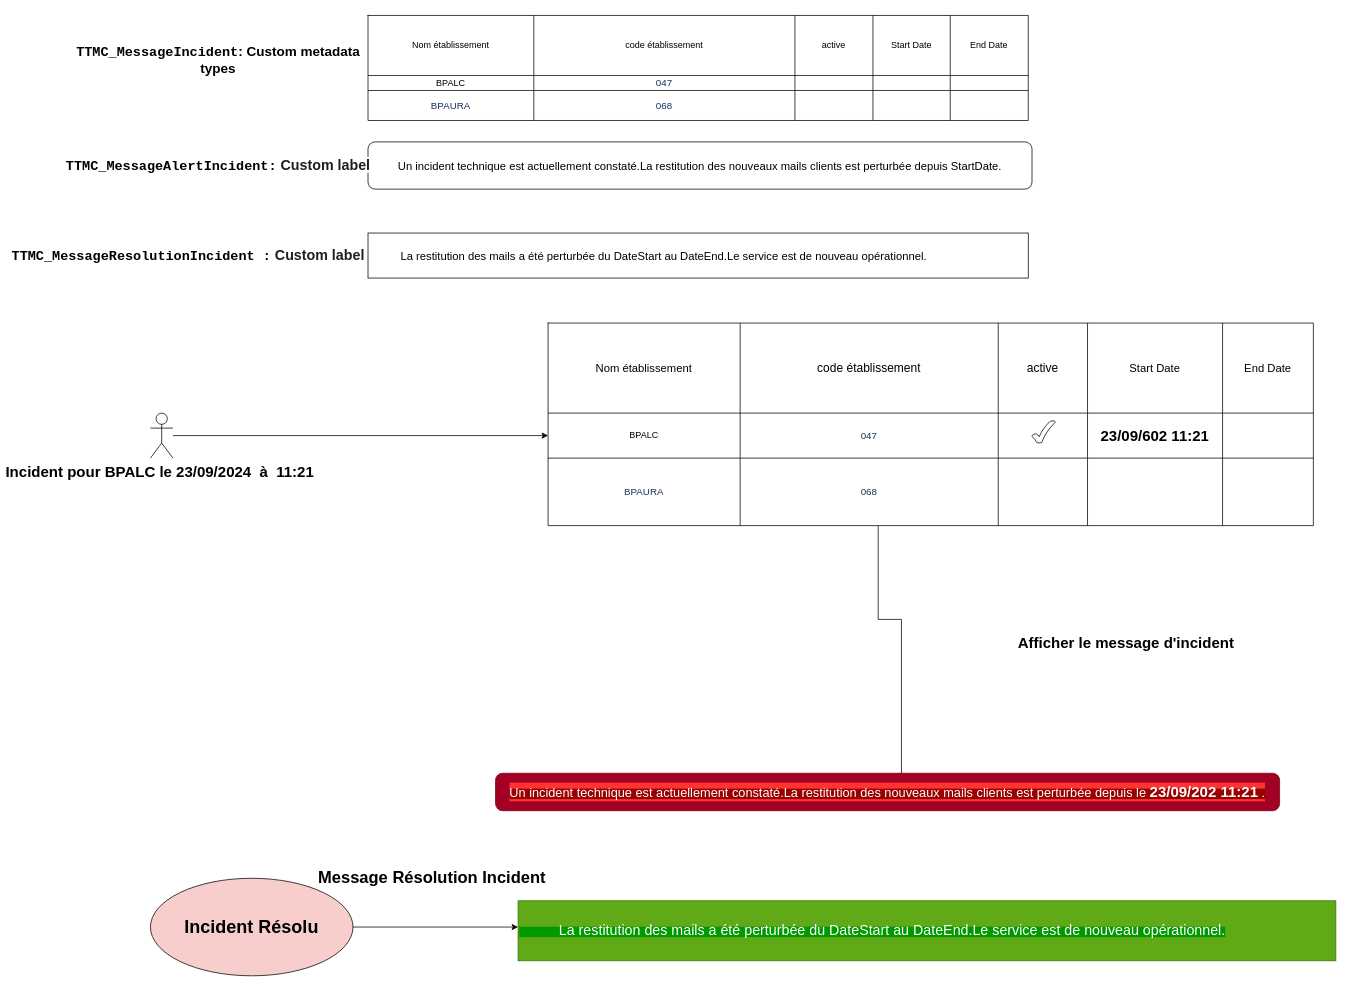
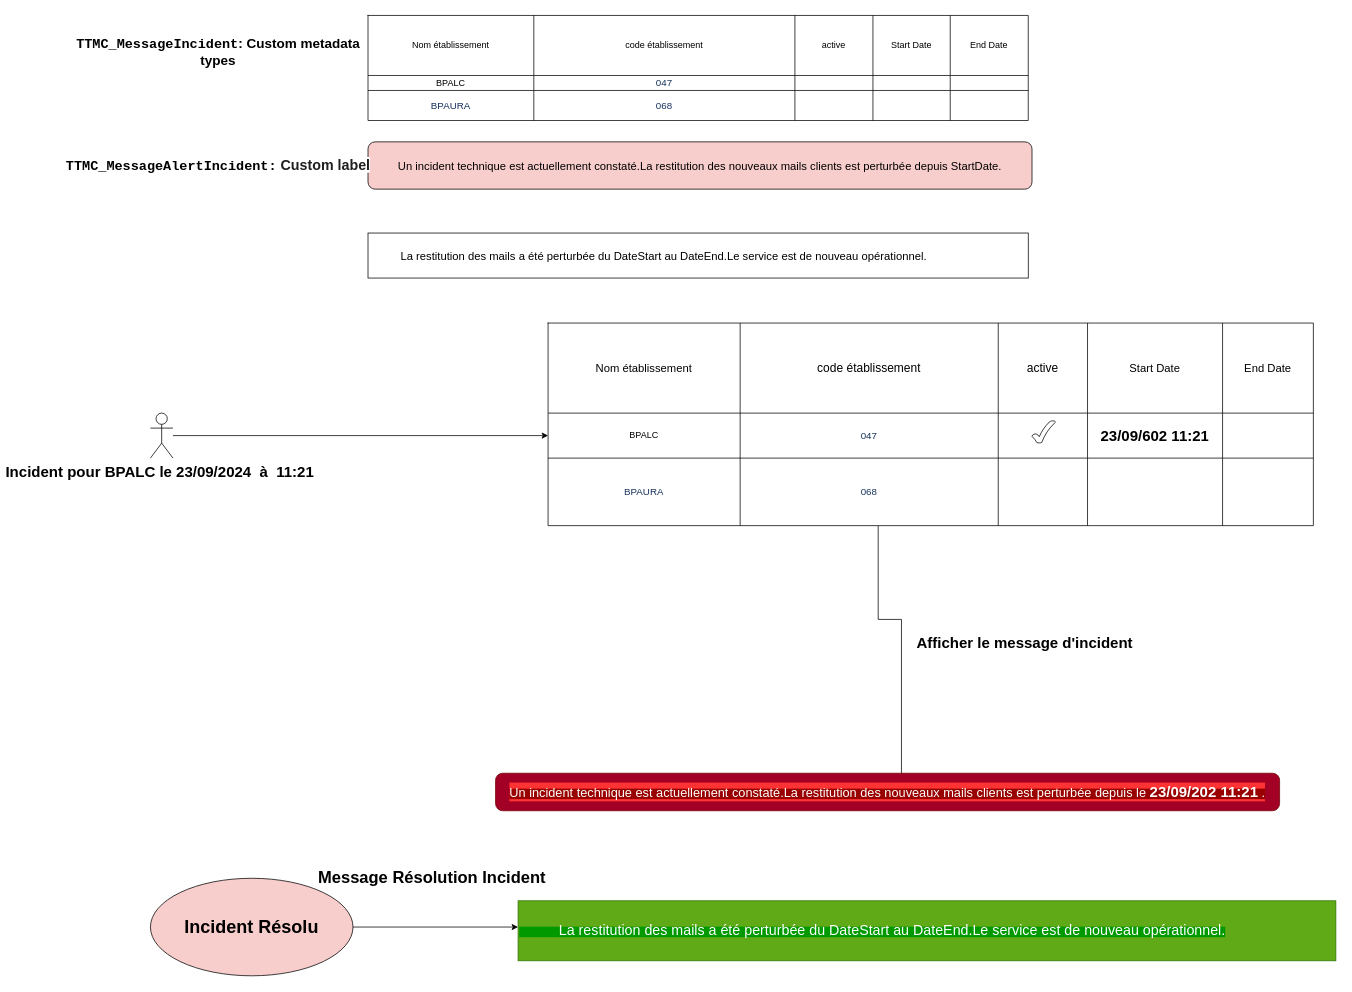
node "TTMC_MessageIncident: Custom metadata types": moved (218, 60) -> (218, 53)
node "Un incident technique est actuellement constaté.La restitution des nouveaux mails clients est perturbée depuis StartDate.": fillcolor #ffffff -> #f8cecc
node "TTMC_MessageResolutionIncident : Custom label": removed
node "Afficher le message d'incident": moved (1125, 642) -> (1024, 642)
